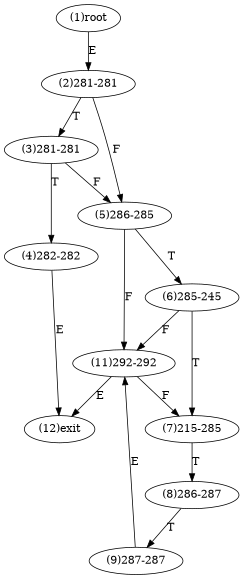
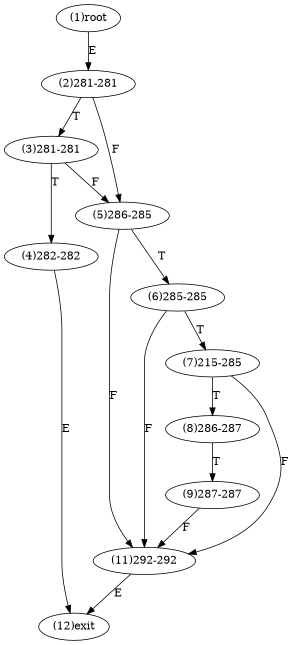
node "(6)285-245": label "(6)285-245" -> "(6)285-285"
edge "(11)292-292" -> "(7)215-285": reversed
edge "(9)287-287" -> "(11)292-292": label "E" -> "F"
